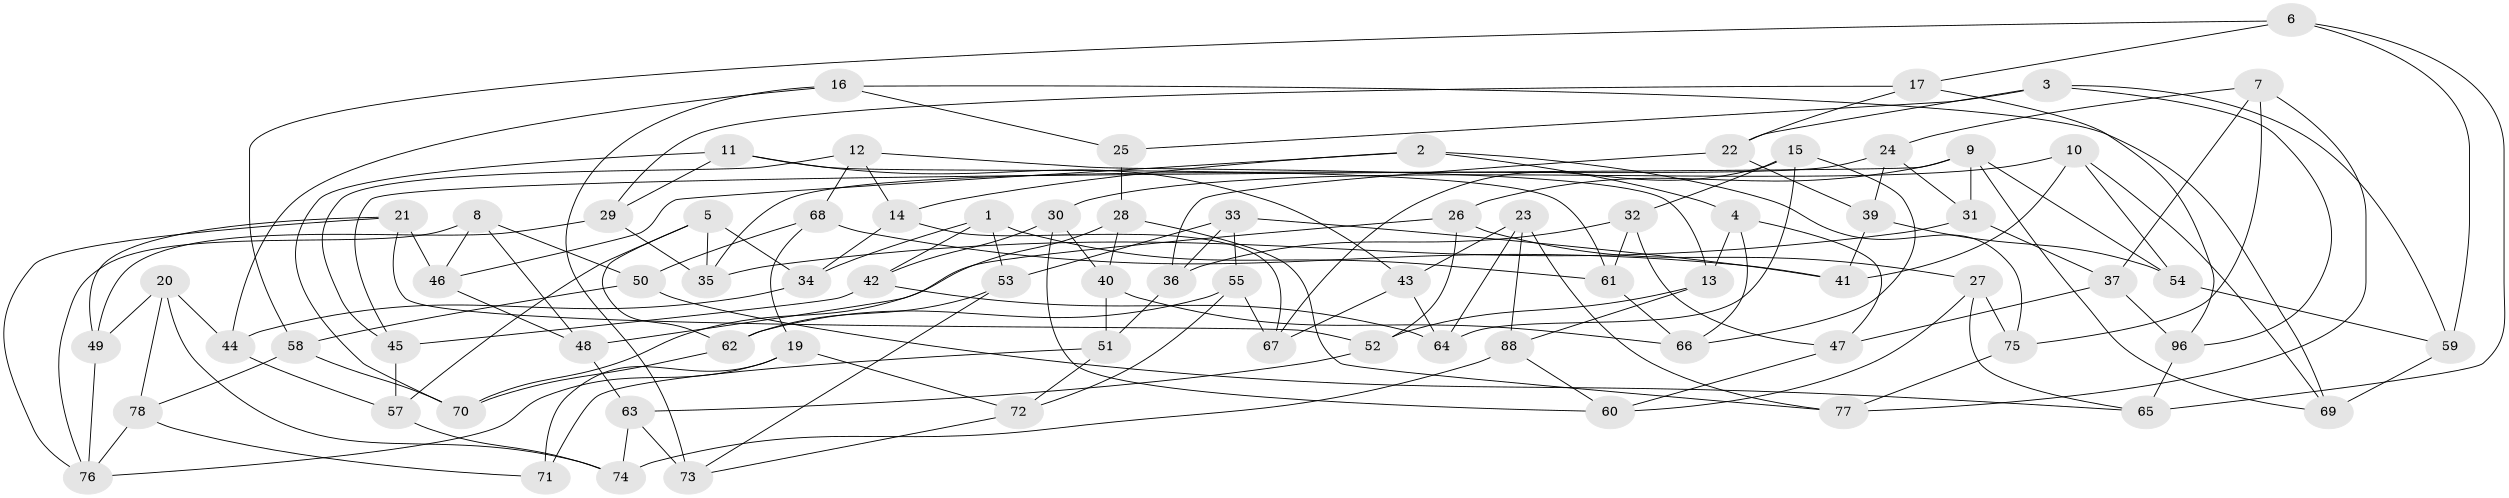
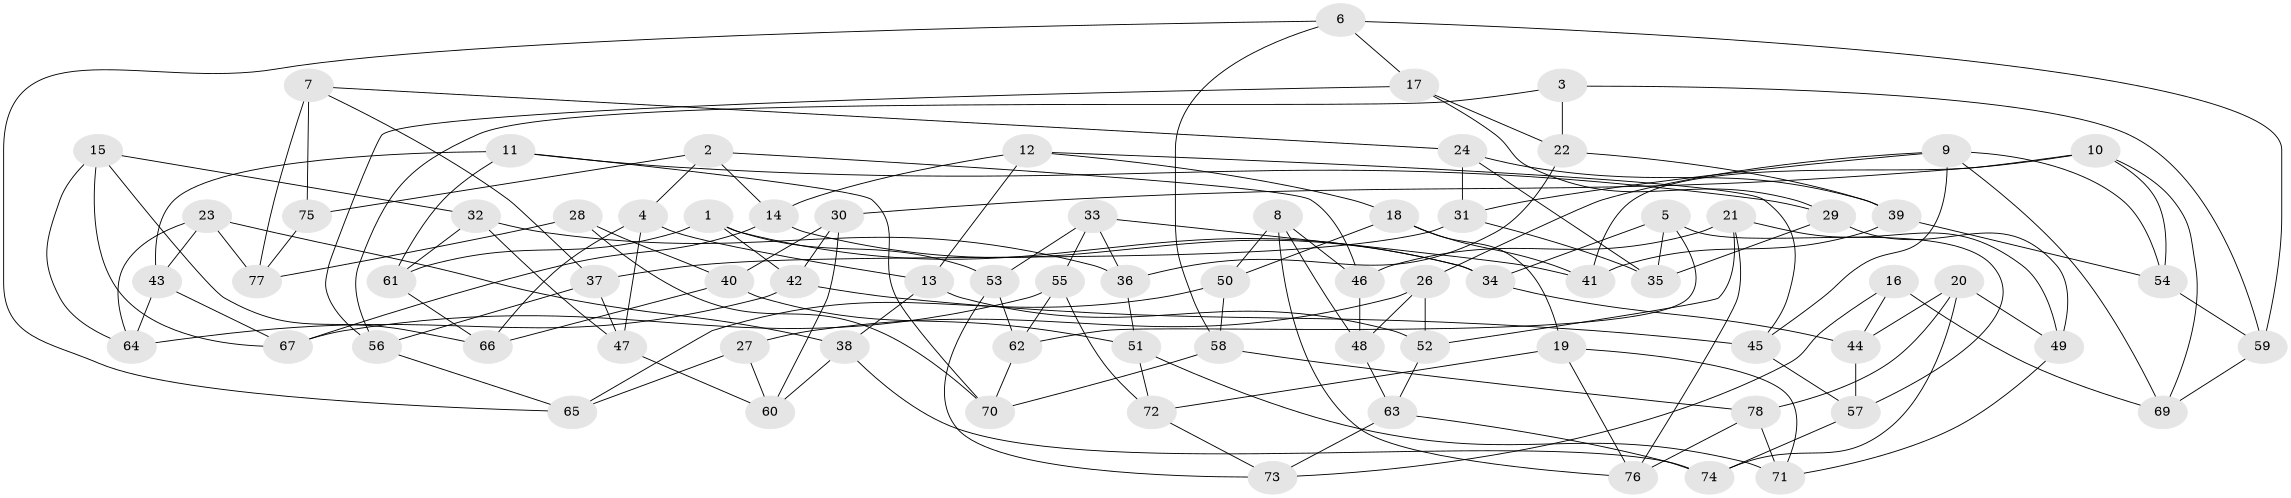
node "25": removed
node "68": label "68" -> "18"
edge "27" -- "75": removed
node "88": label "88" -> "38"
node "96": label "96" -> "56"
edge "49" -- "76": now "49" -- "71"
